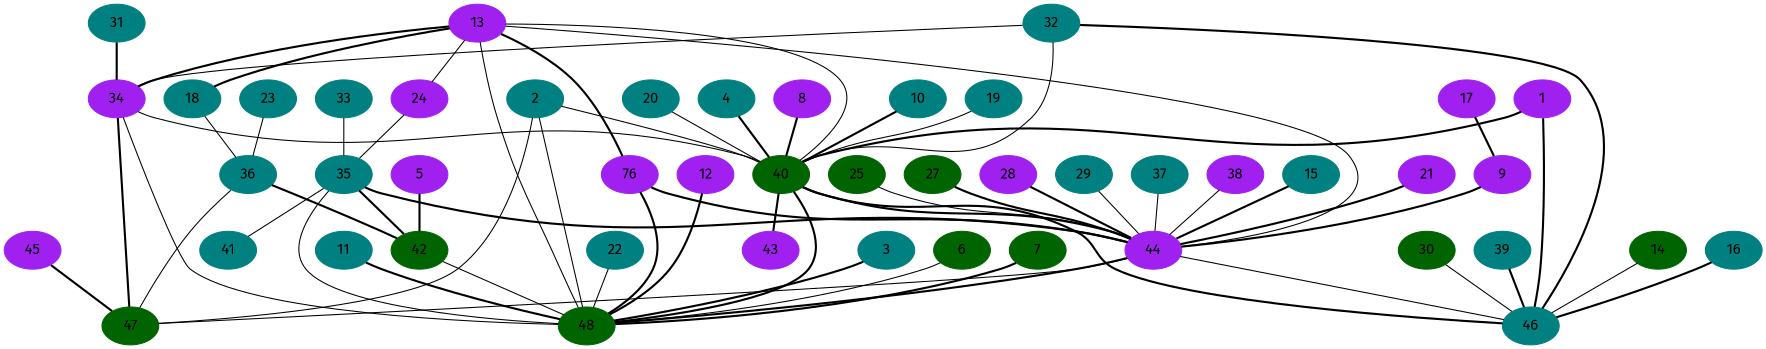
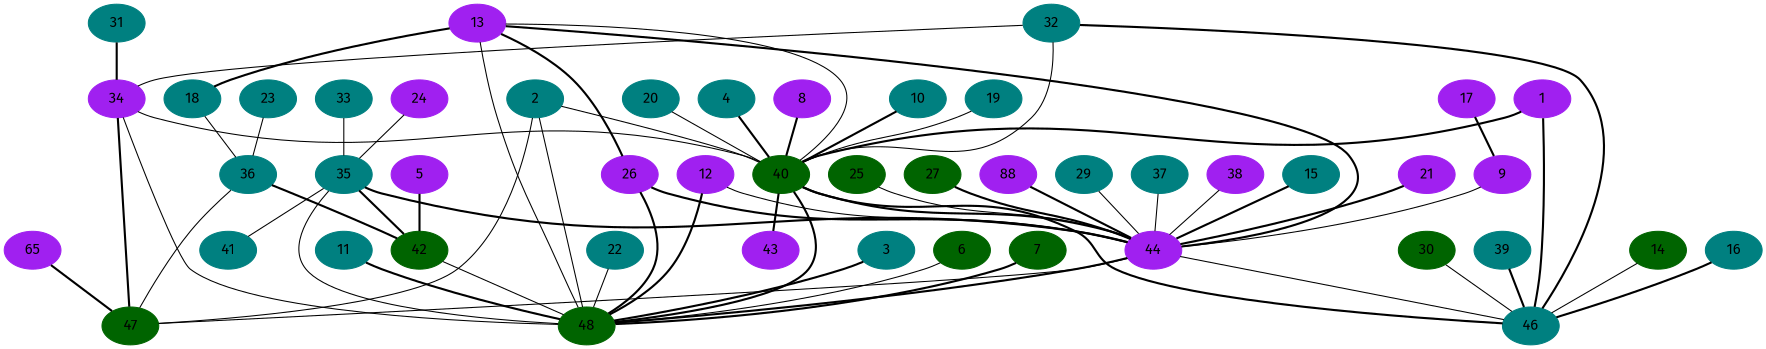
edge "13" -- "34": removed
edge "13" -- "24": removed
edge "13" -- "44": style solid -> bold
node "76": label "76" -> "26"
node "28": label "28" -> "88"
edge "12" -- "44": added
edge "9" -- "44": style bold -> solid
node "45": label "45" -> "65"
